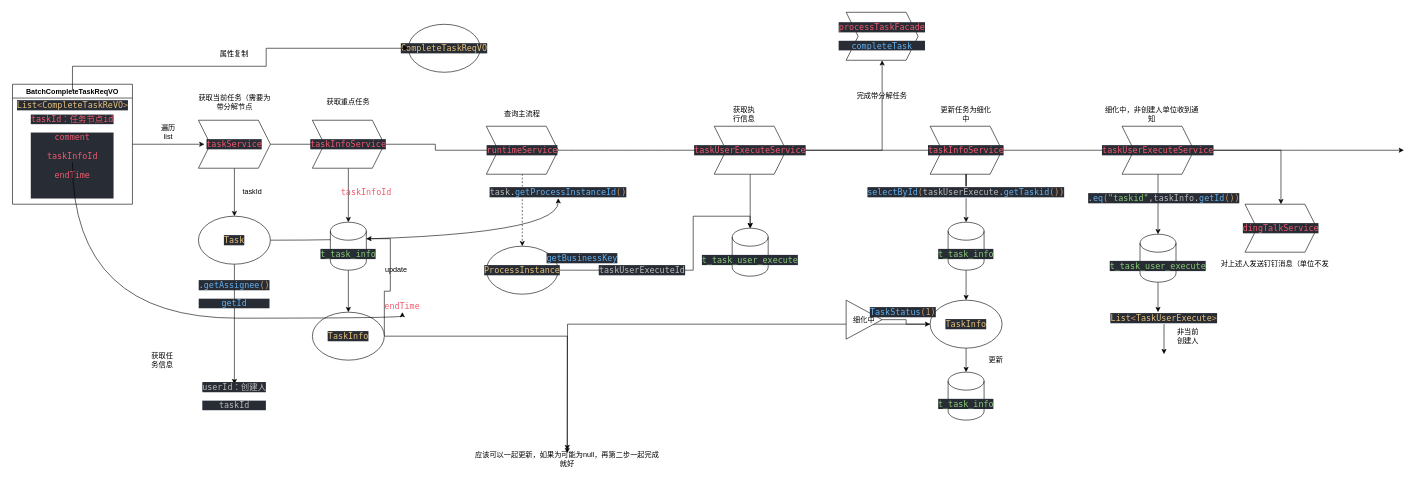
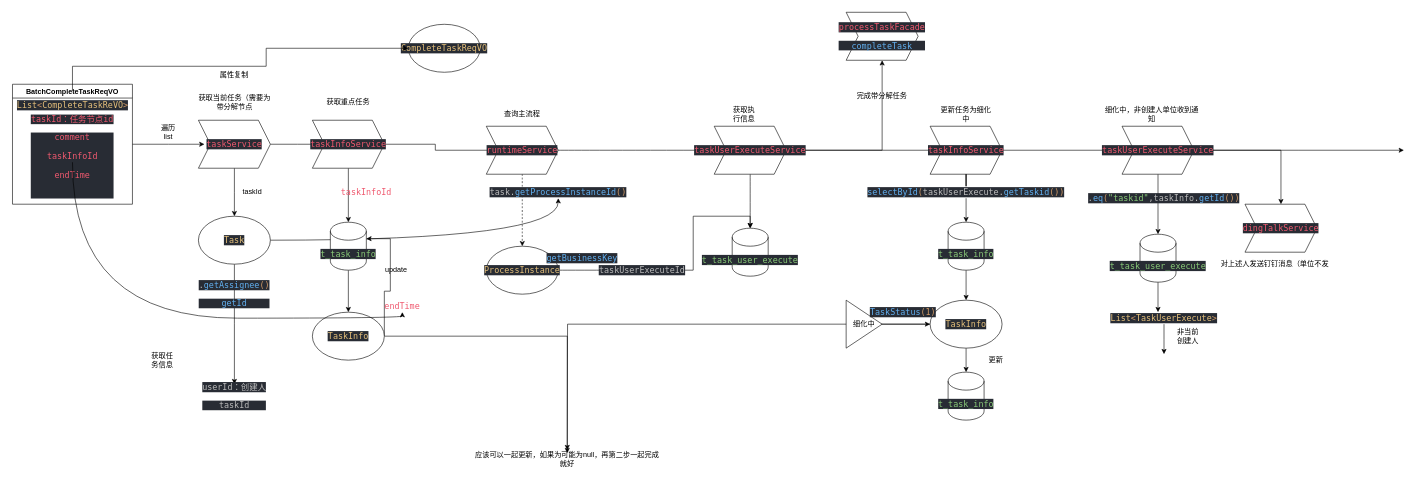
node "属性复制": moved (234, 54) -> (234, 75)
node "细化中": size 36x39 -> 36x48
